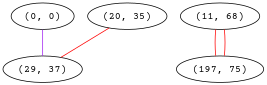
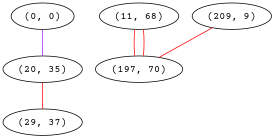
node "(209, 9)": added
edge "(0, 0)" -- "(29, 37)": now "(0, 0)" -- "(20, 35)"
node "(197, 75)": label "(197, 75)" -> "(197, 70)"
